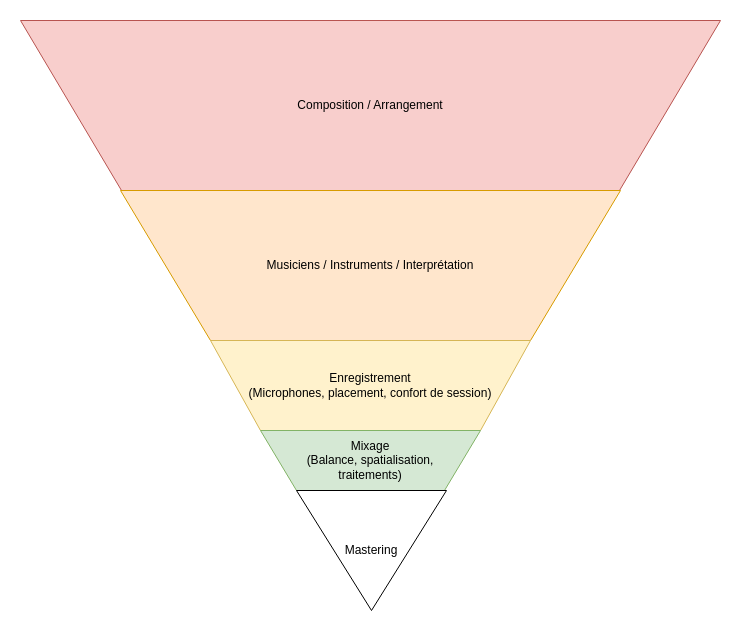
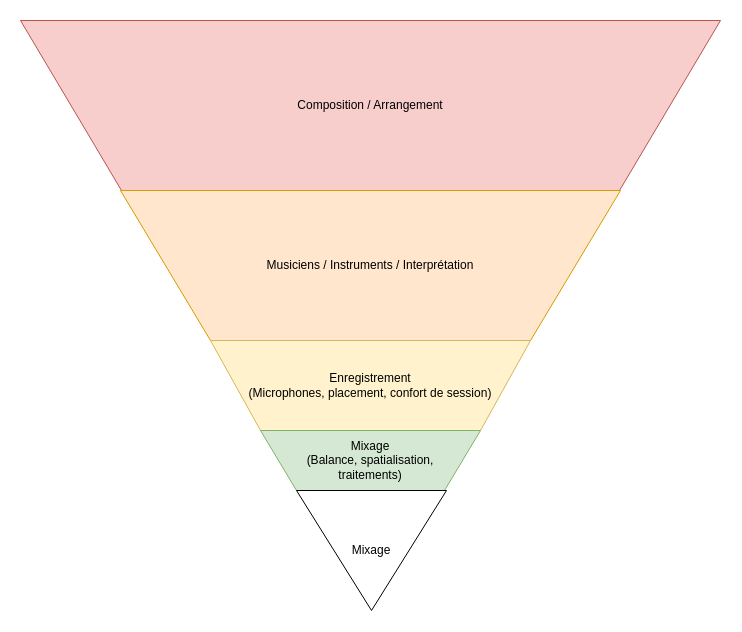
node "Mastering": label "Mastering" -> "Mixage"
